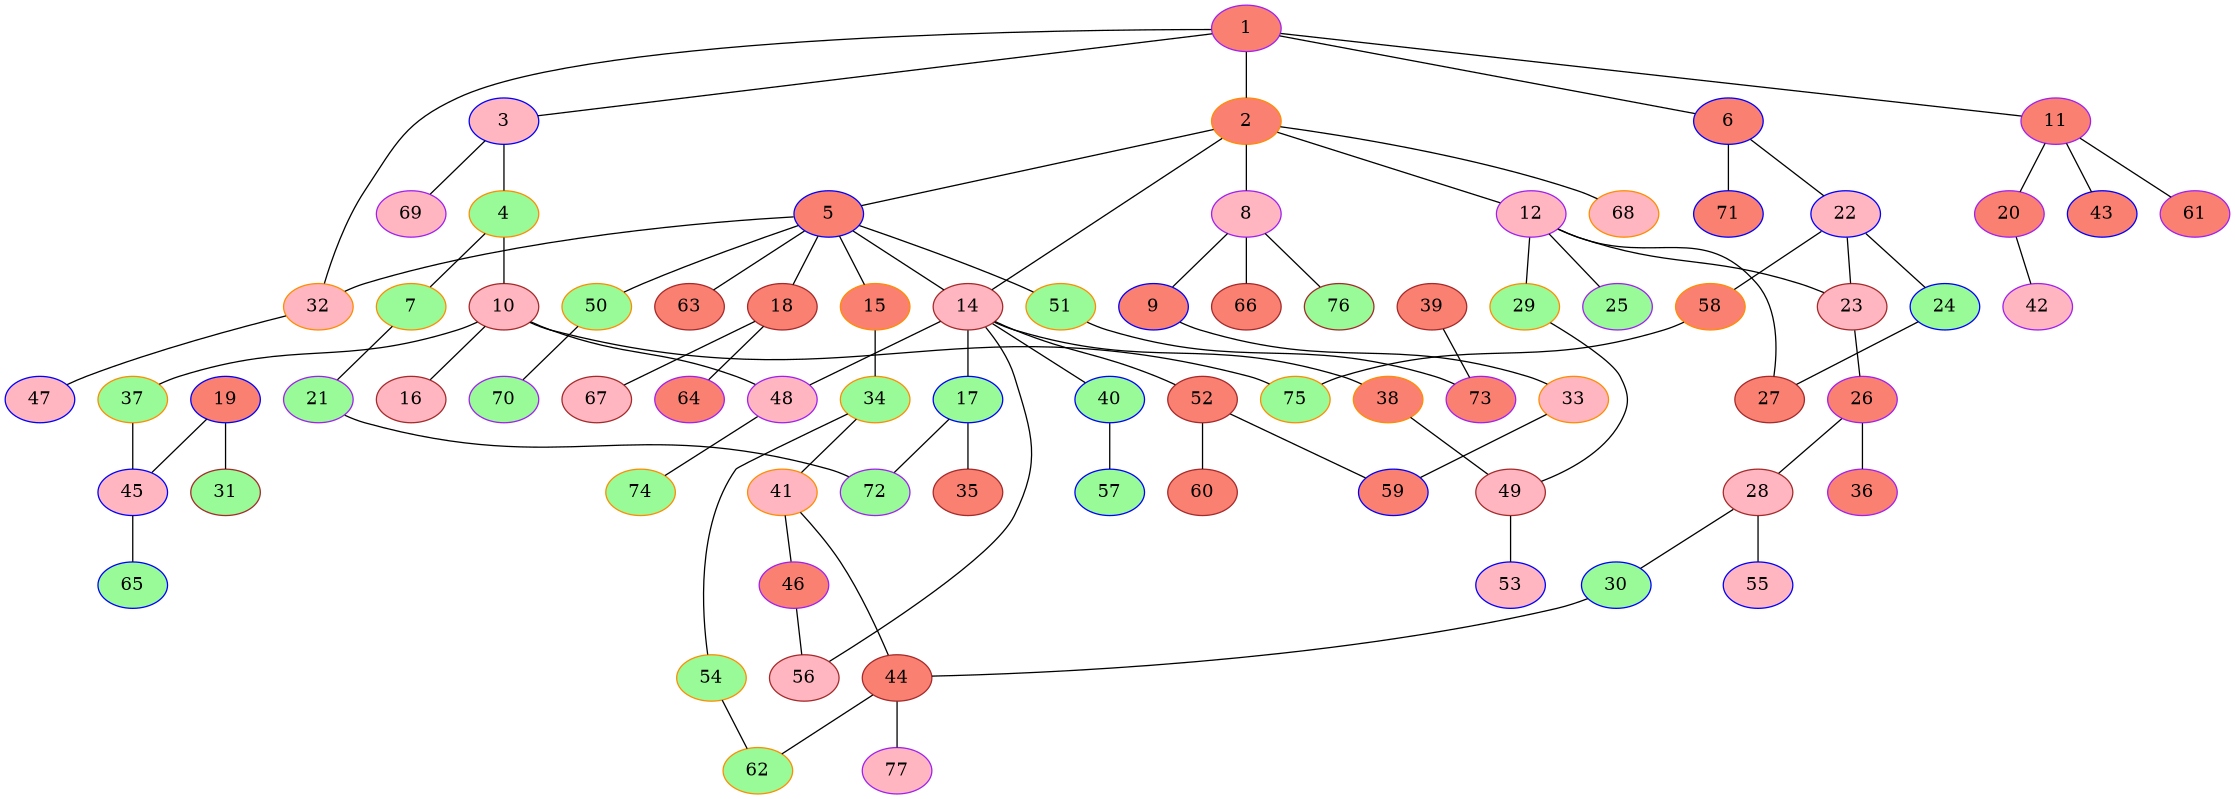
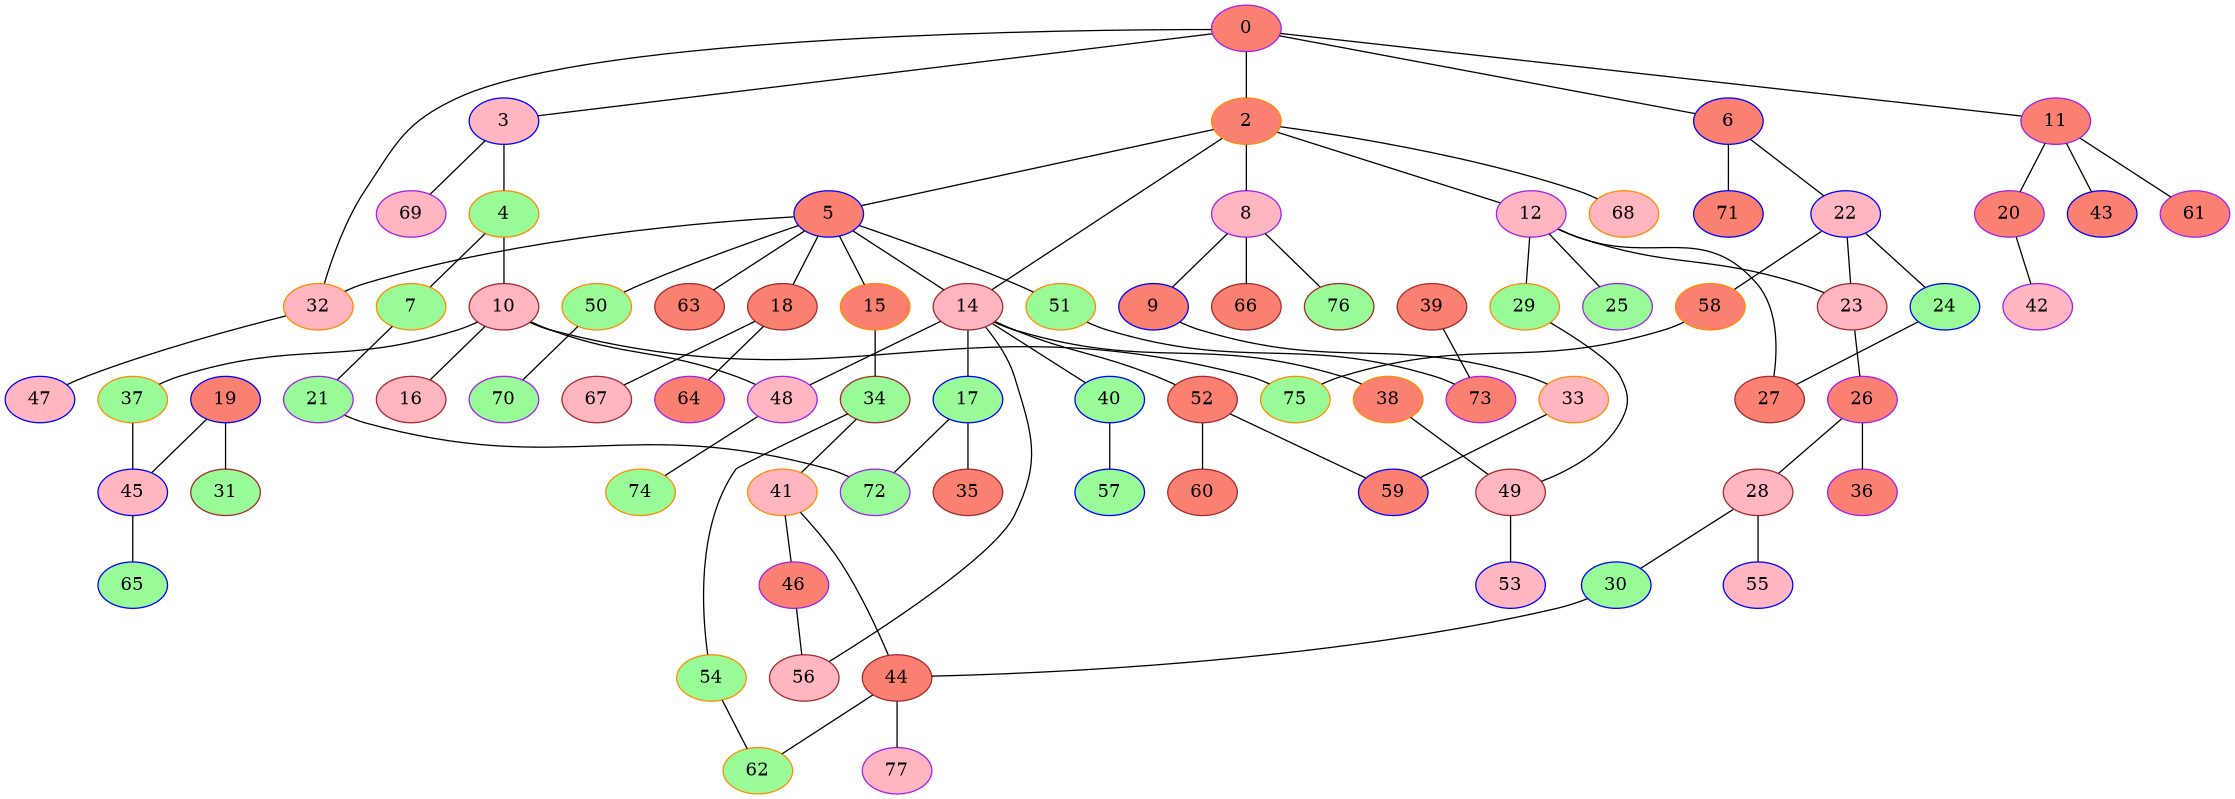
node "1": label "1" -> "0"
node "34": color darkorange -> brown
